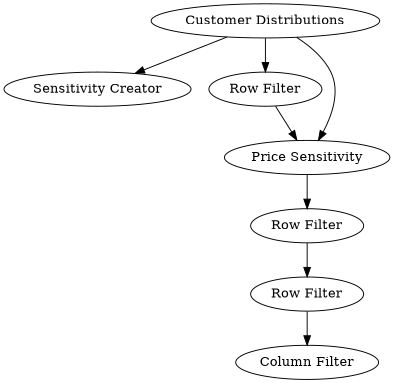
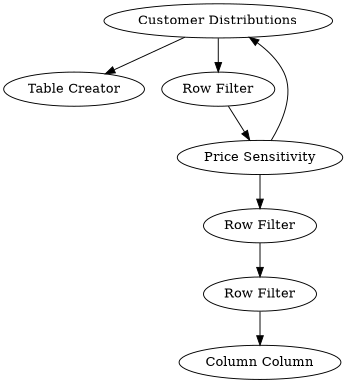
edge "Customer Distributions" -> "Price Sensitivity": reversed
node "Sensitivity Creator": label "Sensitivity Creator" -> "Table Creator"
node "Column Filter": label "Column Filter" -> "Column Column"
